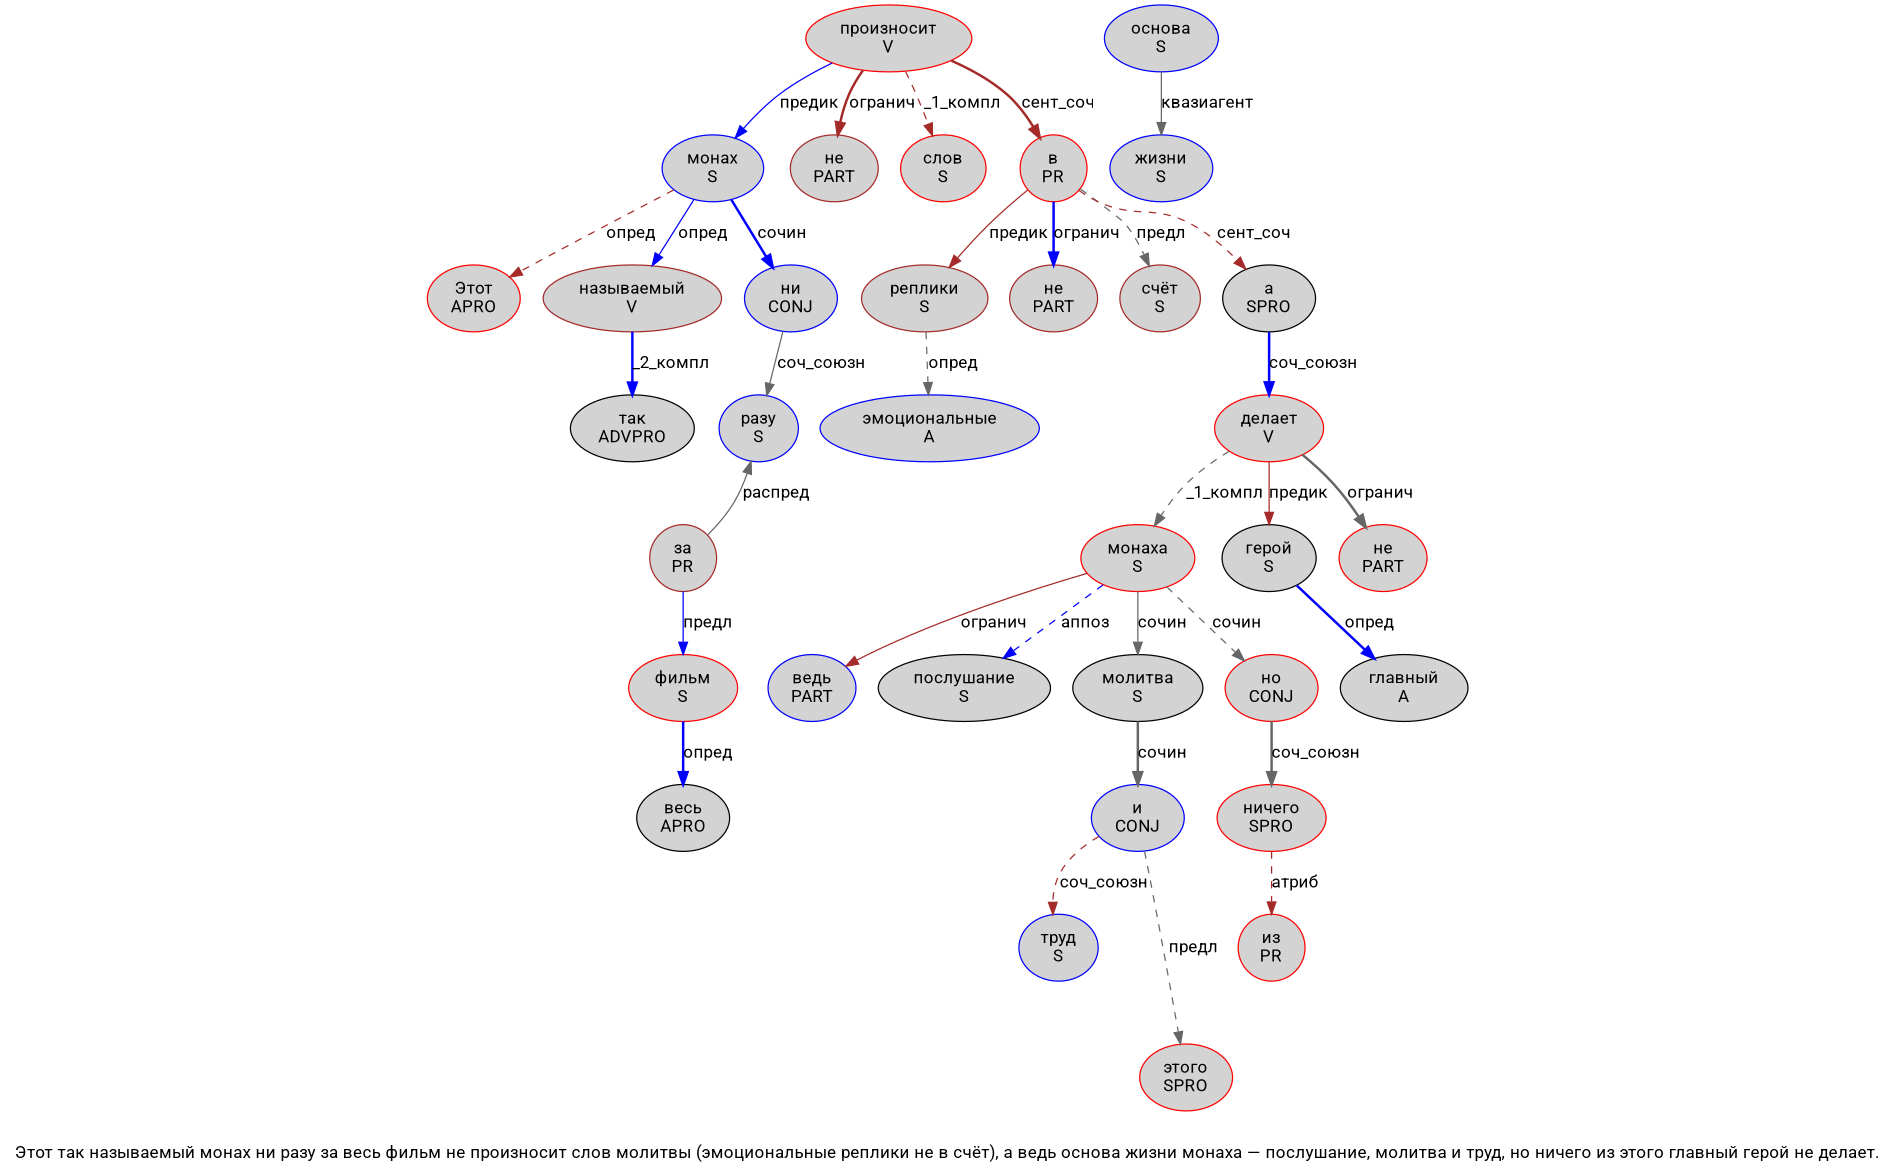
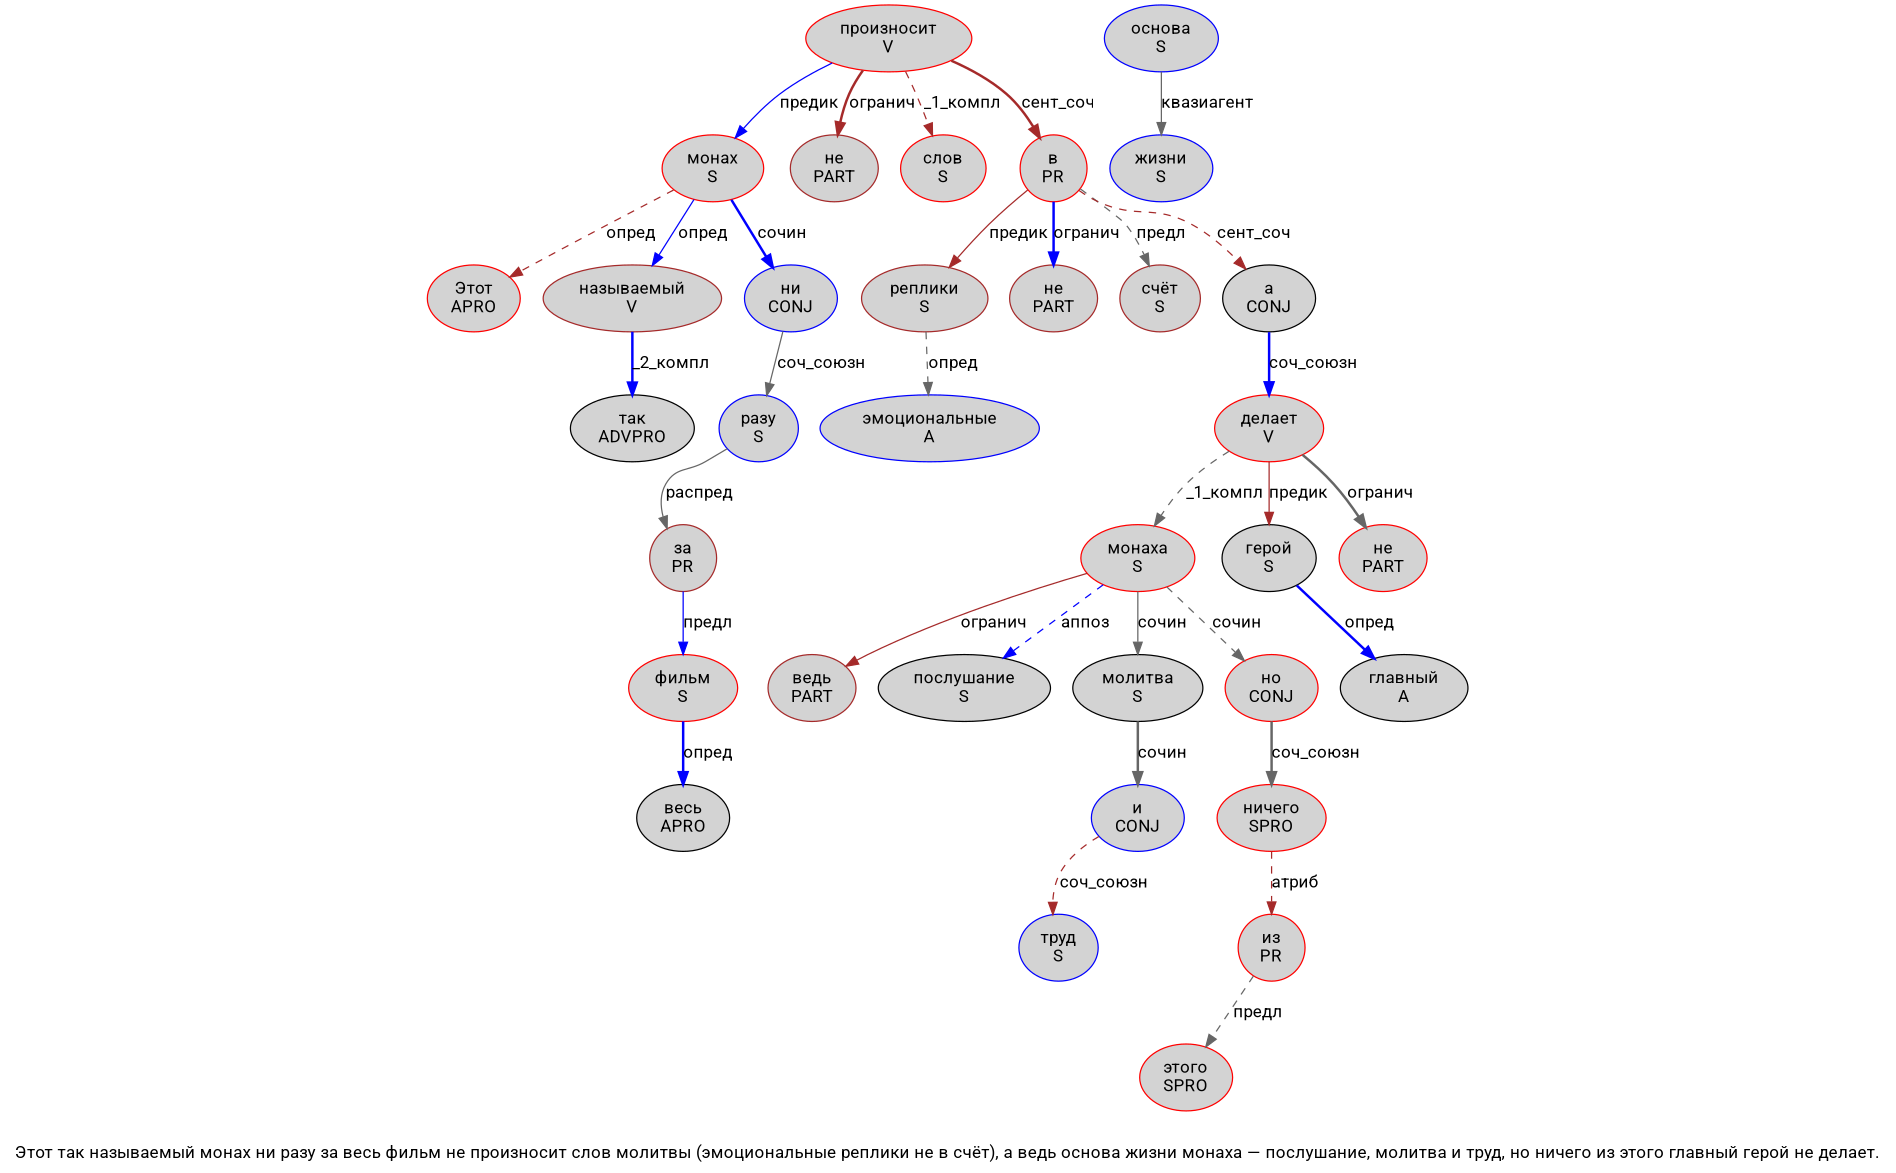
node "монах S": color blue -> red
node "а SPRO": label "а SPRO" -> "а CONJ"
edge "за PR" -> "разу S": reversed
node "ведь PART": color blue -> brown
edge "и CONJ" -> "этого SPRO": now "из PR" -> "этого SPRO"
